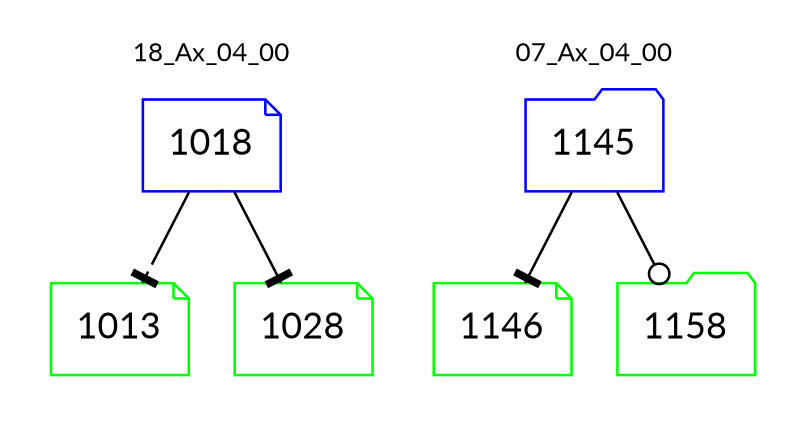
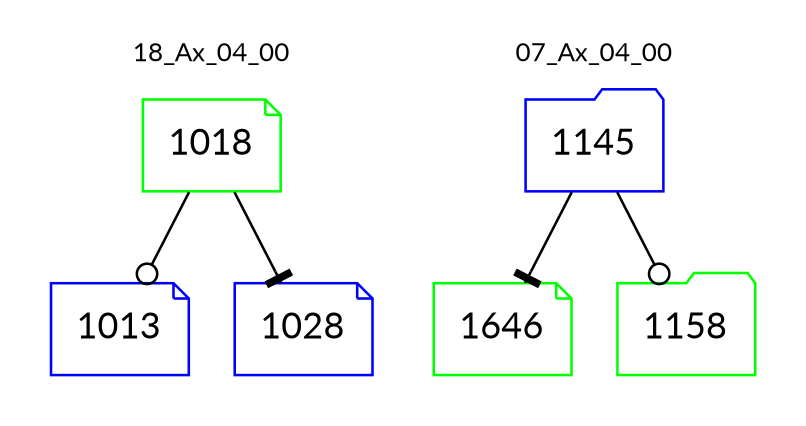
node "1018": color blue -> green
edge "1018" -> "1013": arrowhead tee -> odot
node "1013": color green -> blue
node "1028": color green -> blue
node "1146": label "1146" -> "1646"
